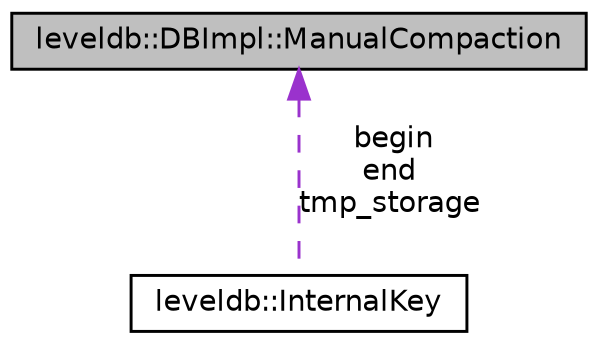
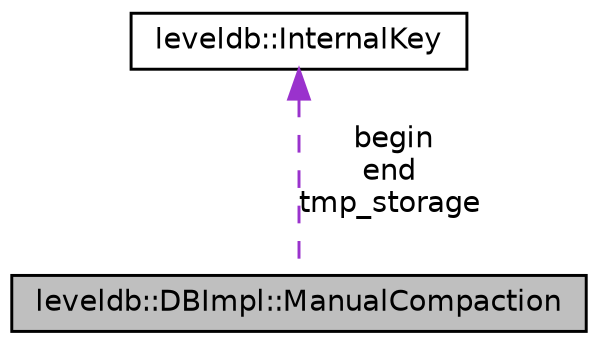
edge "leveldb::InternalKey" -> "leveldb::DBImpl::ManualCompaction": reversed
